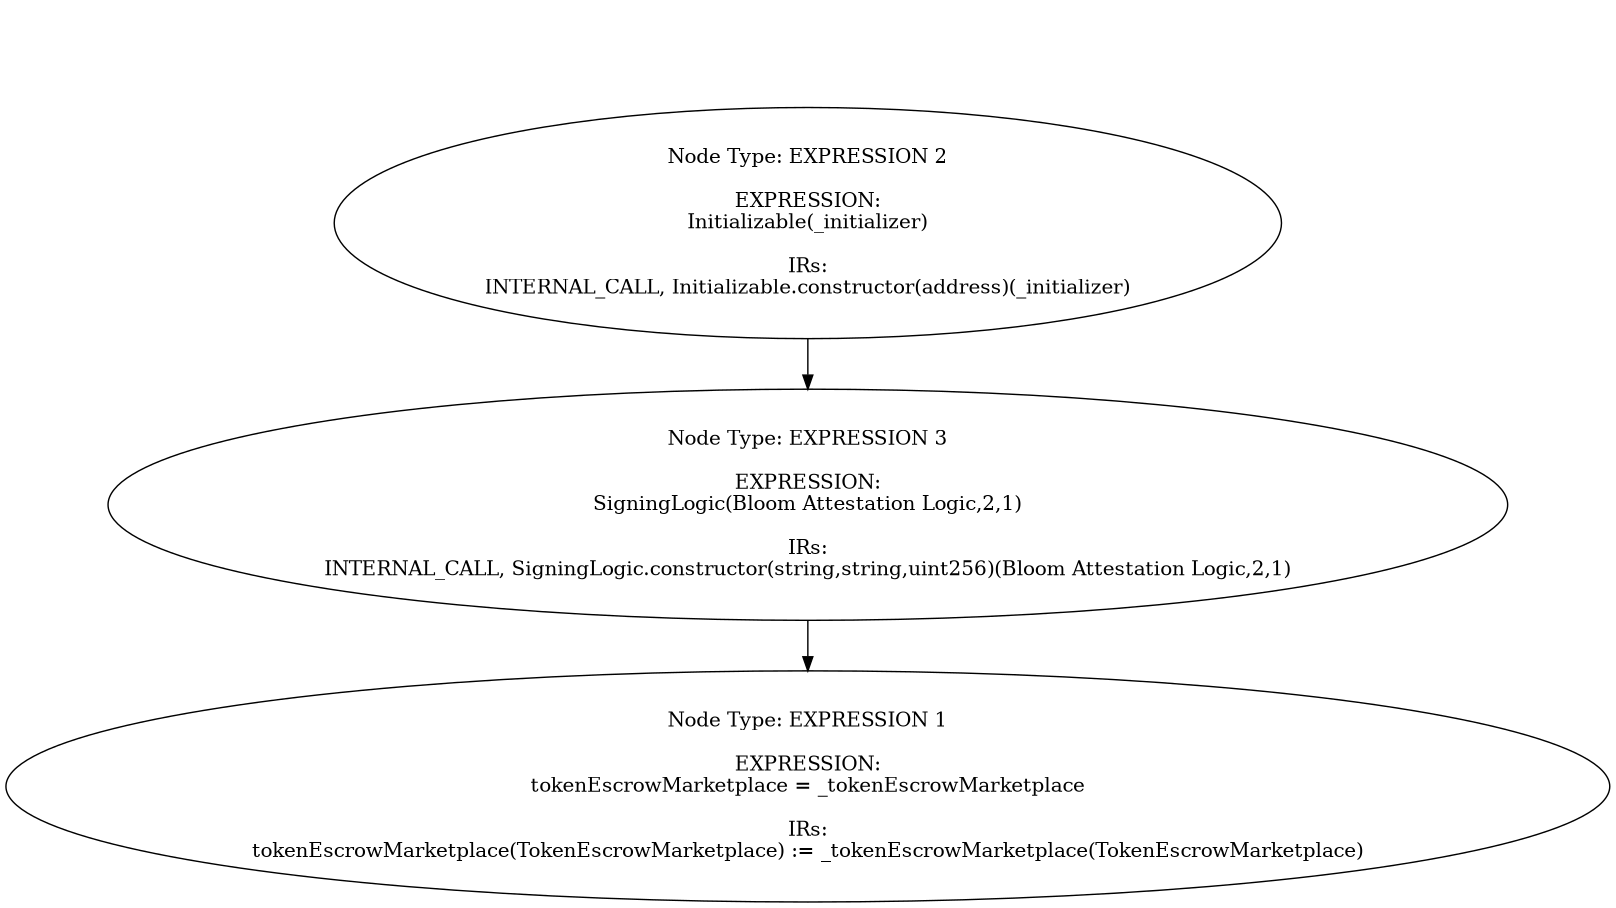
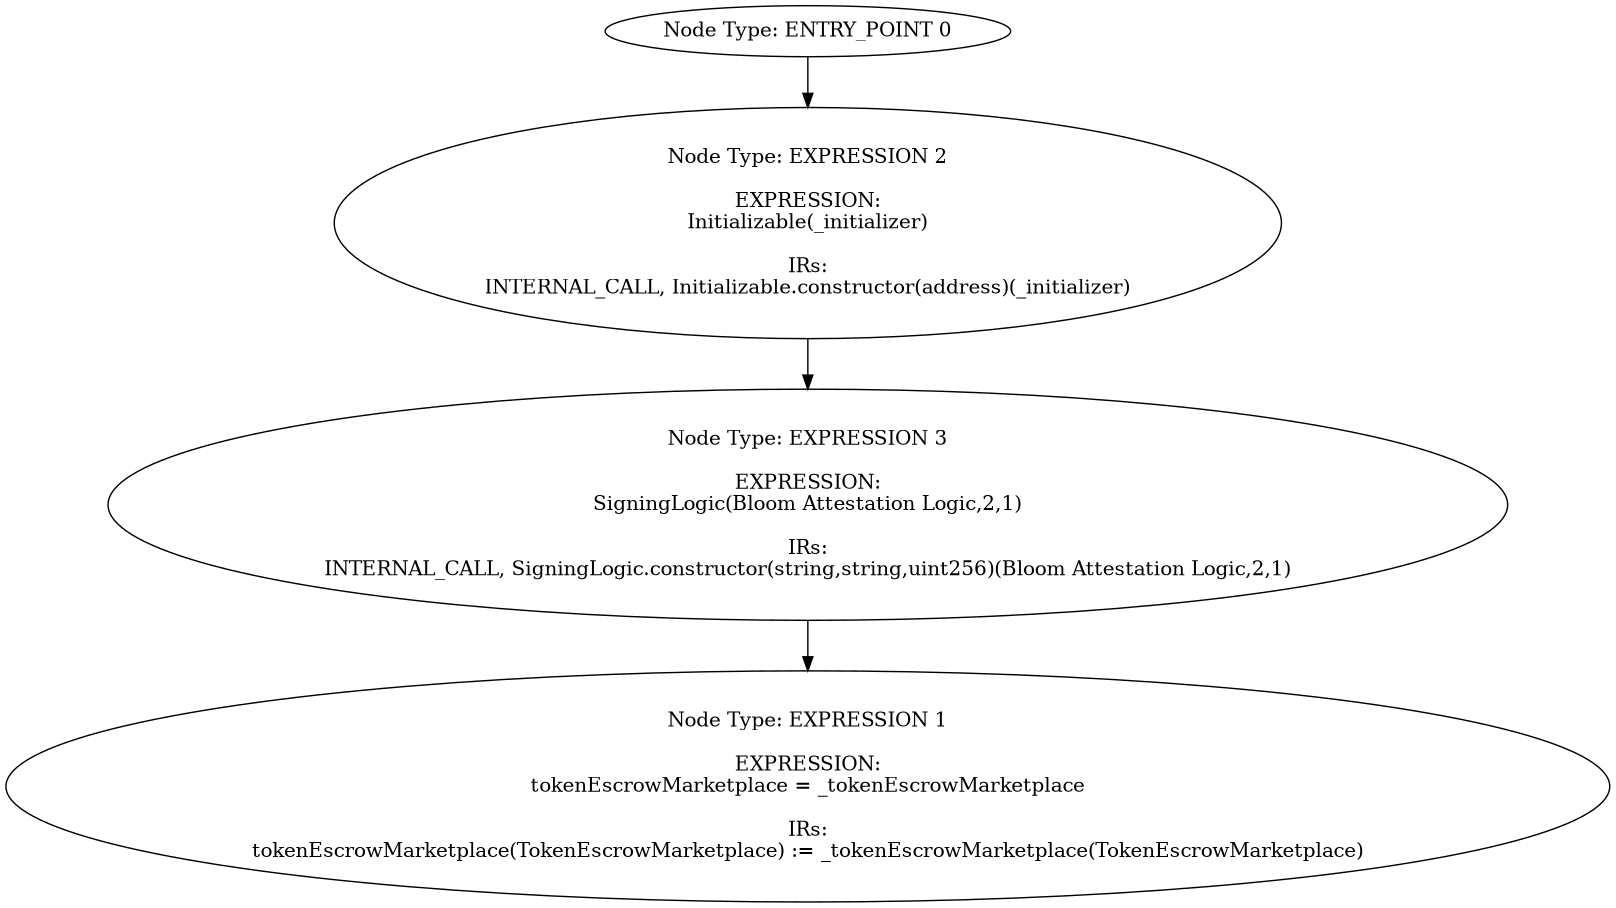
node "Node Type: ENTRY_POINT 0": added
